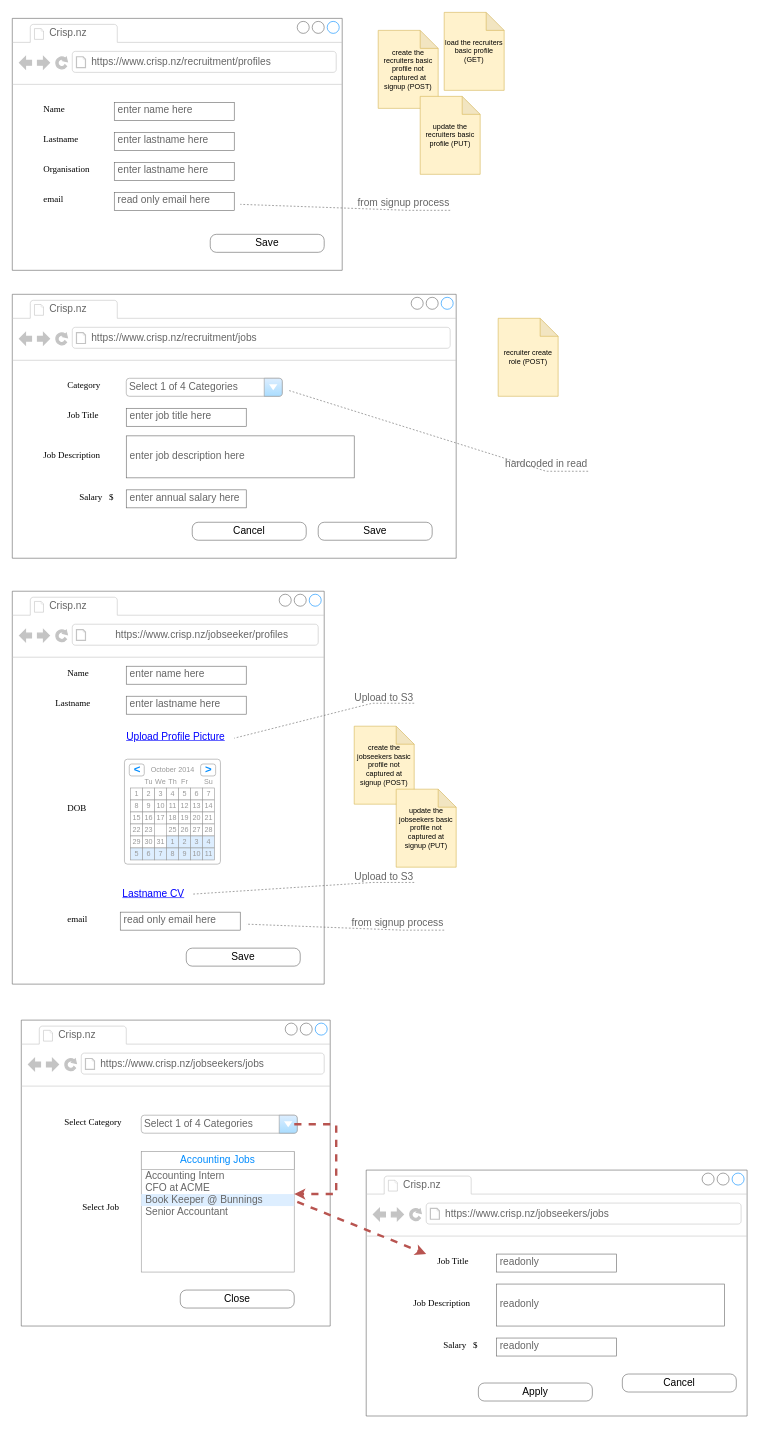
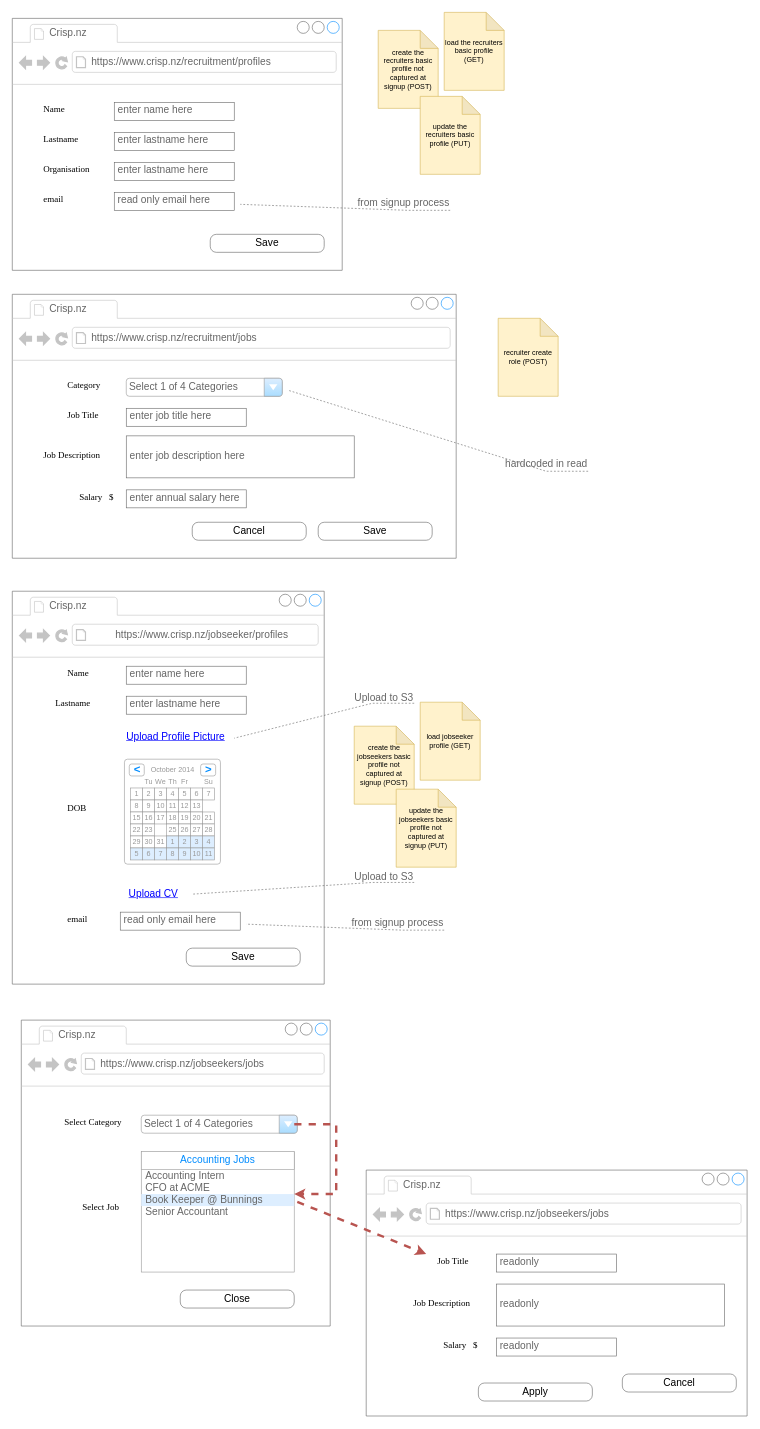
node "load jobseeker profile (GET)": added
node "14": removed
node "Lastname CV": label "Lastname CV" -> "Upload CV"
